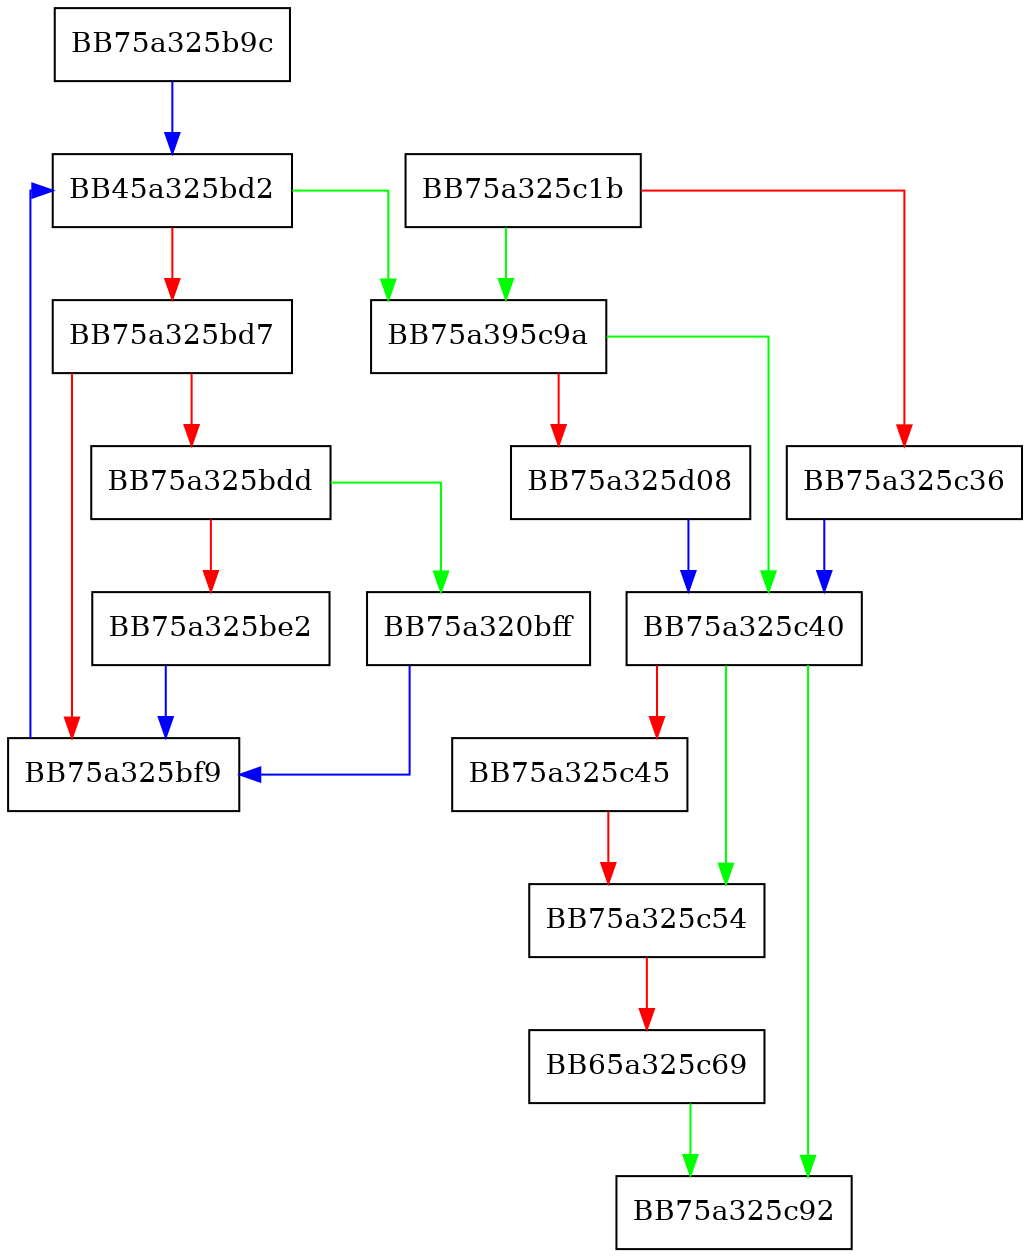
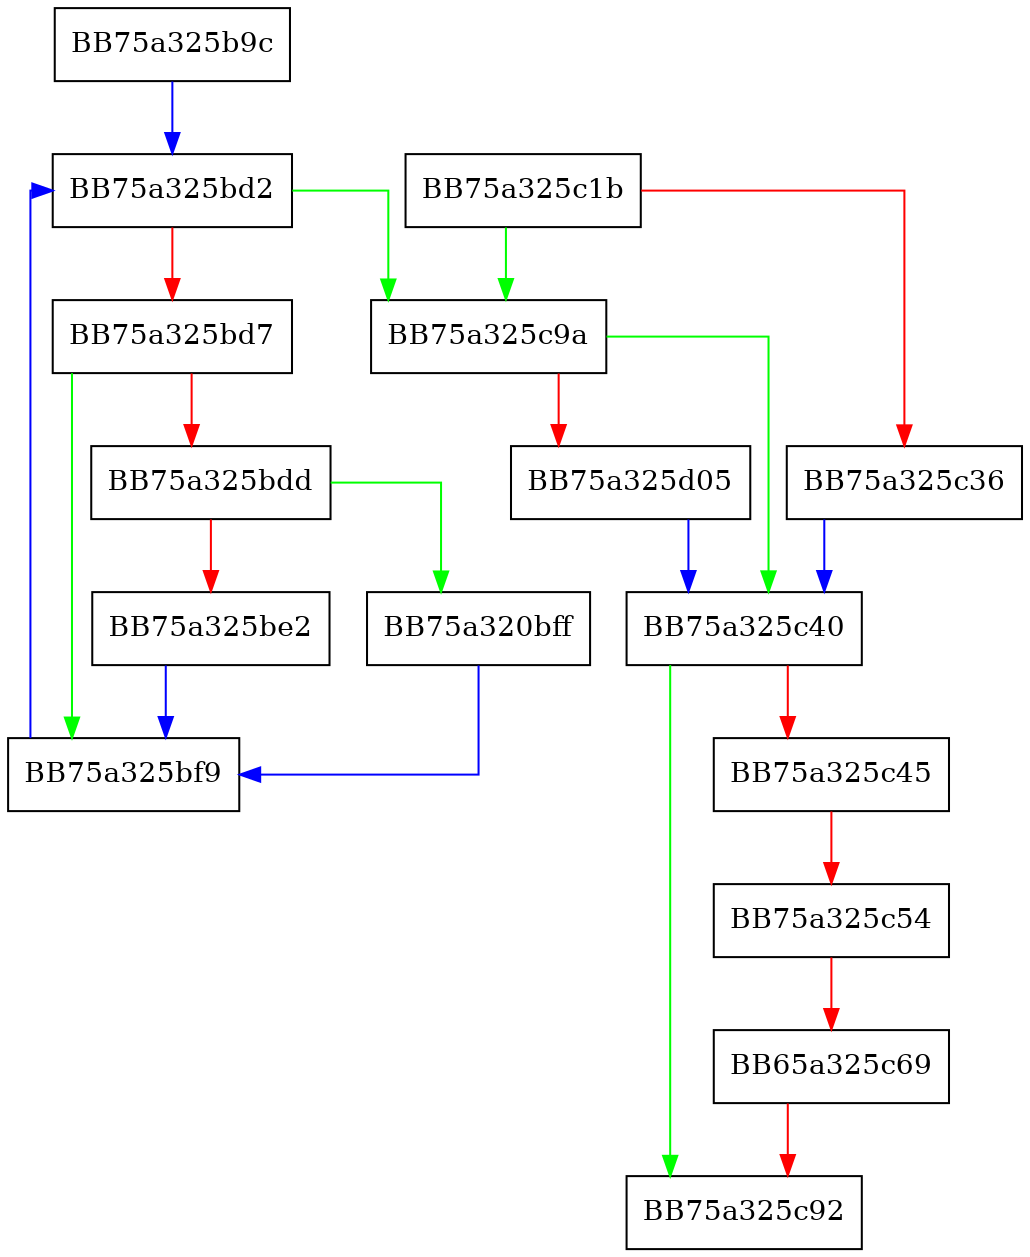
node "BB45a325bd2": label "BB45a325bd2" -> "BB75a325bd2"
node "BB75a395c9a": label "BB75a395c9a" -> "BB75a325c9a"
node "BB75a325d08": label "BB75a325d08" -> "BB75a325d05"
edge "BB75a325bd7" -> "BB75a325bf9": color red -> green
edge "BB75a325c40" -> "BB75a325c54": removed
edge "BB65a325c69" -> "BB75a325c92": color green -> red
